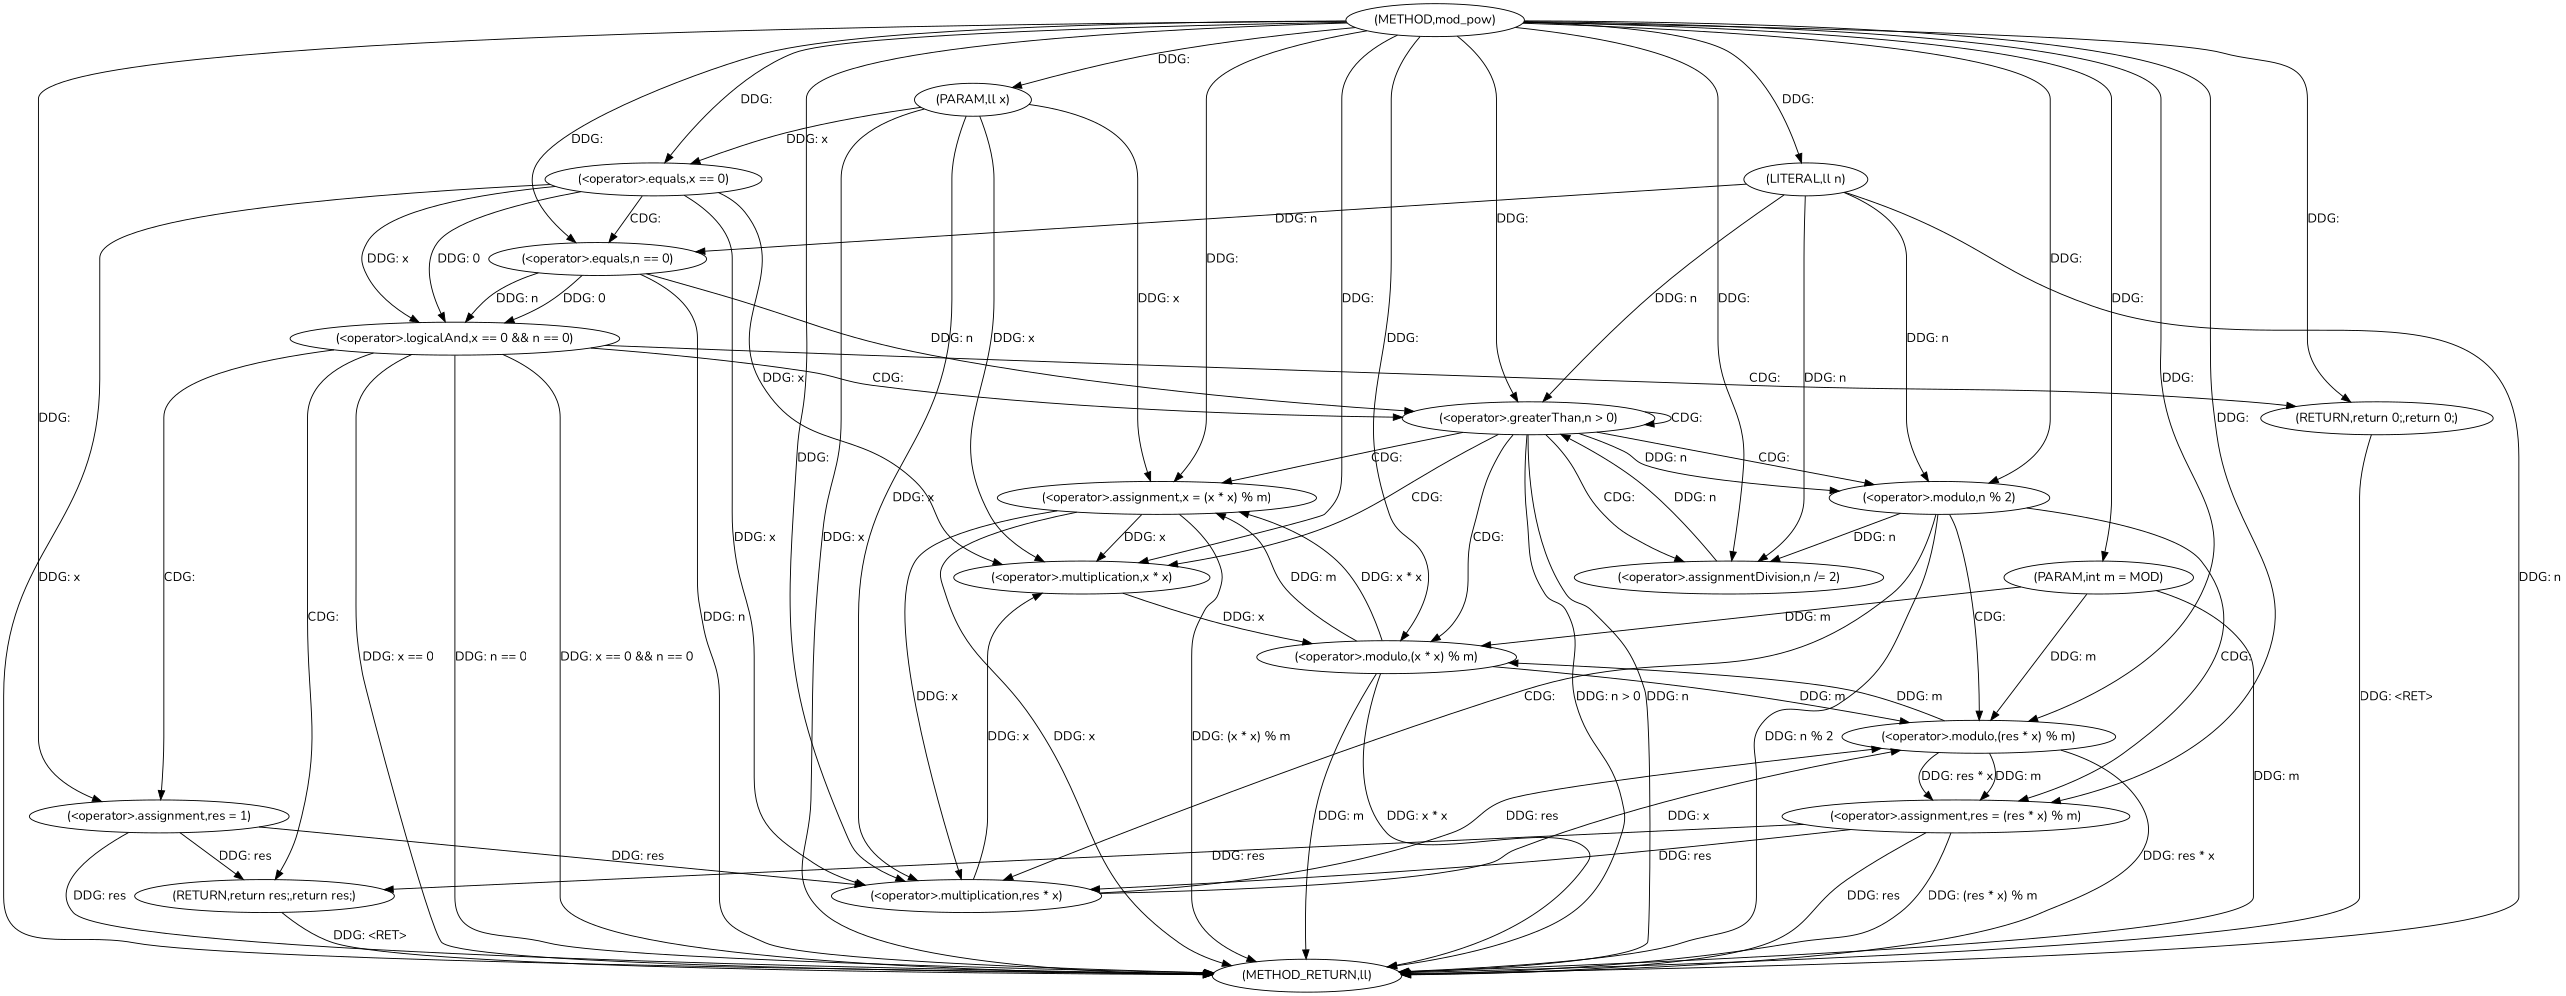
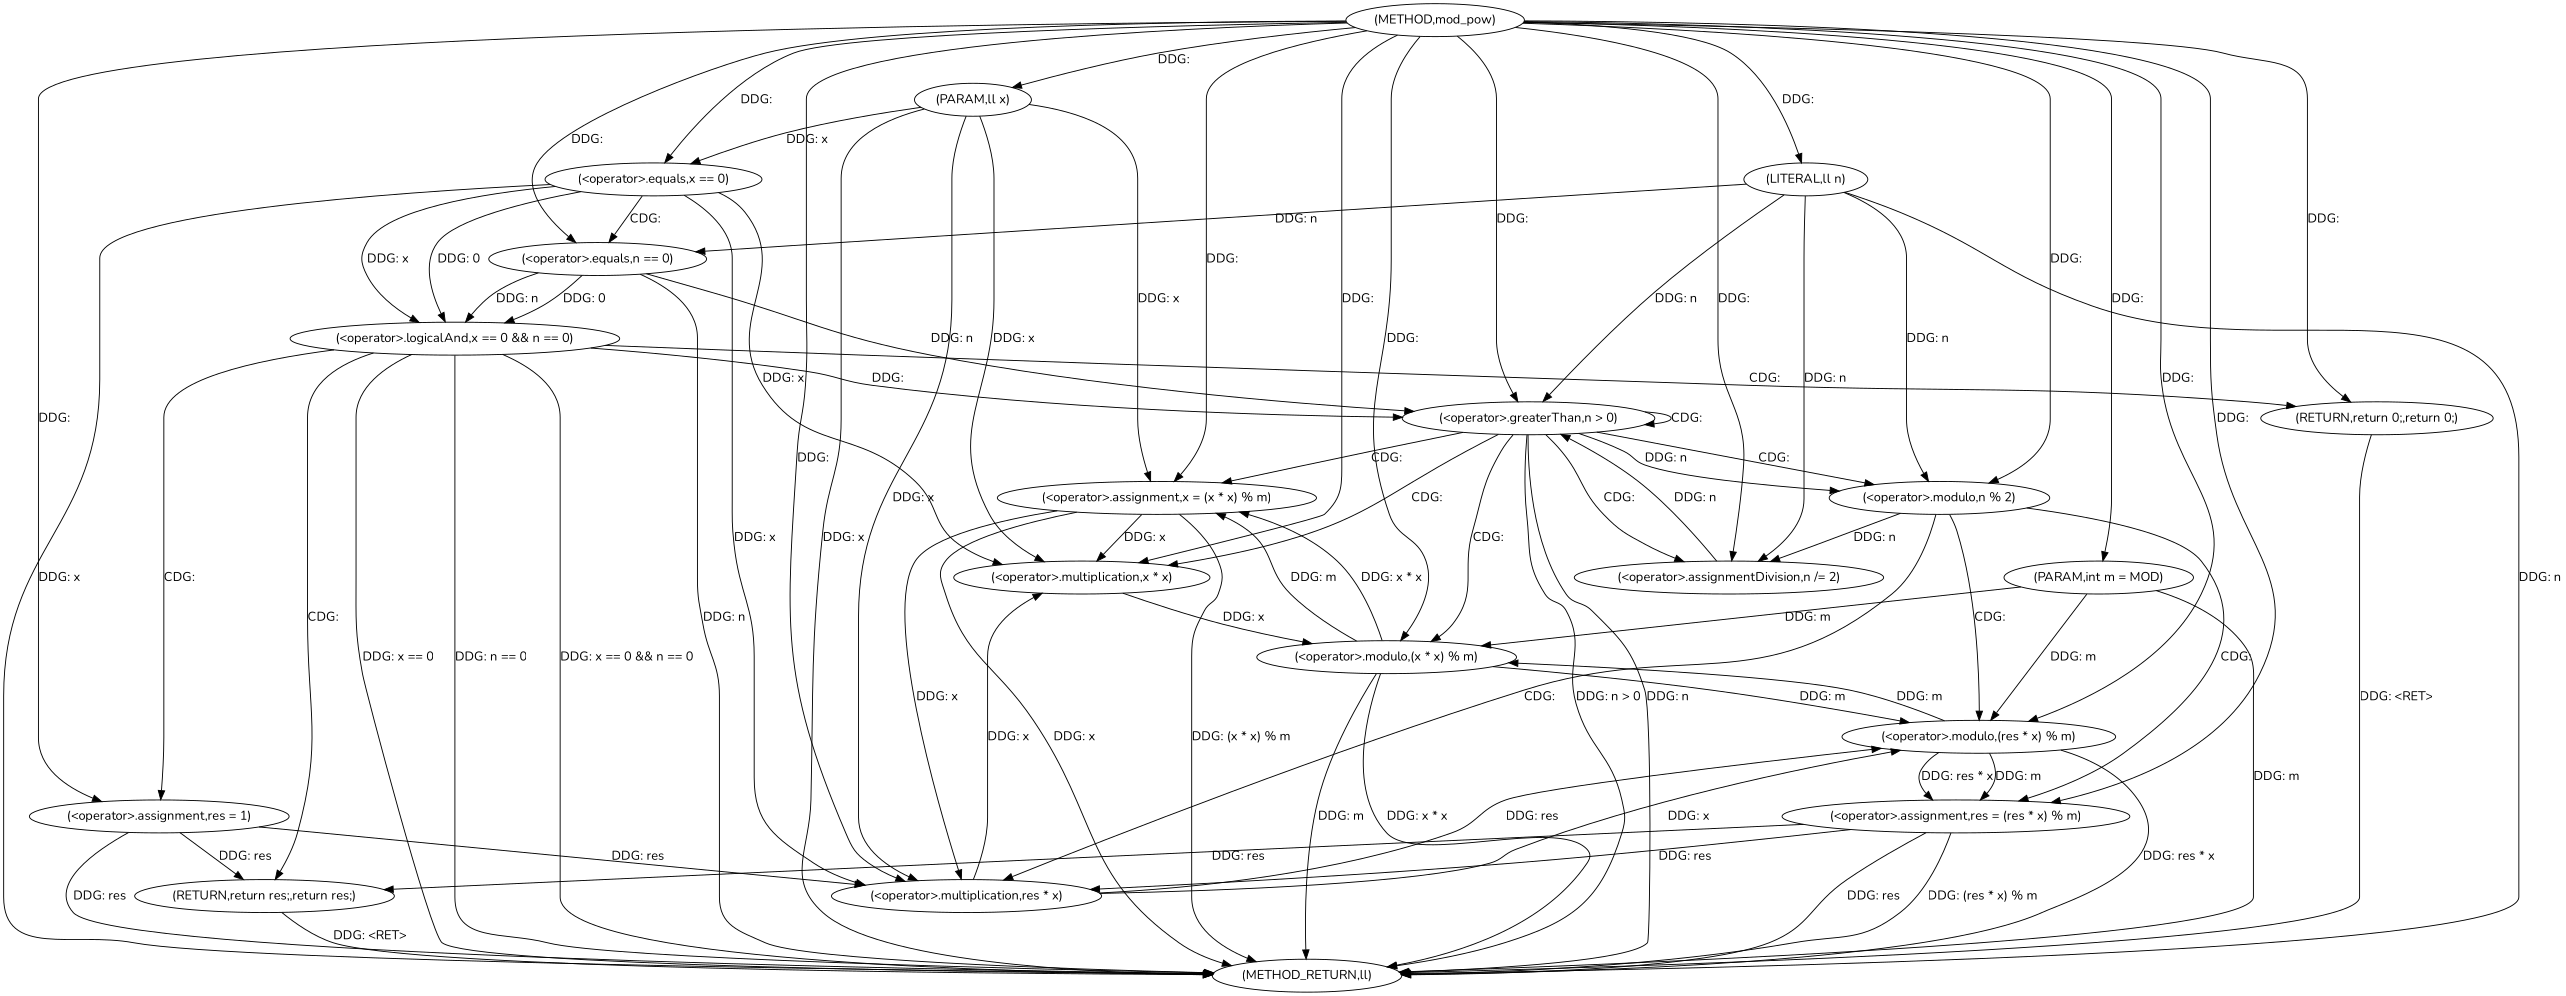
edge "(<operator>.logicalAnd,x == 0 && n == 0)" -> "(<operator>.greaterThan,n > 0)": label "CDG: " -> "DDG: "
edge "(<operator>.modulo,n % 2)" -> "(METHOD_RETURN,ll)": removed, label "DDG: n % 2"
